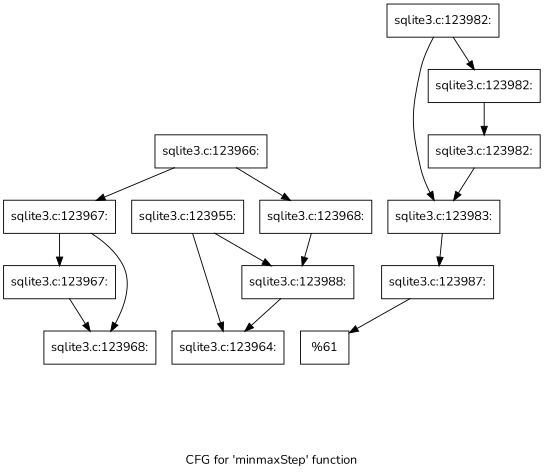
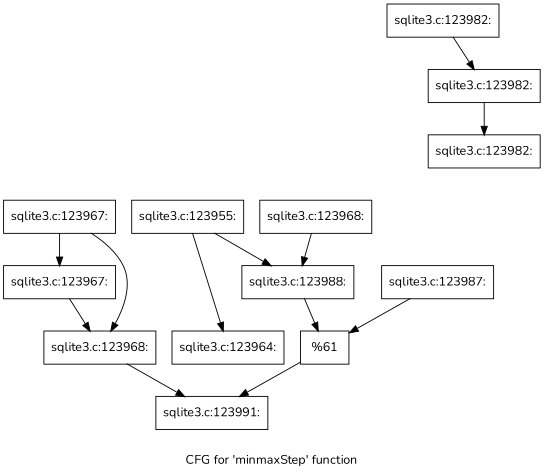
node "sqlite3.c:123966:": removed
node "sqlite3.c:123983:": removed
edge "sqlite3.c:123988:" -> "sqlite3.c:123964:": now "sqlite3.c:123988:" -> "%61"
node "sqlite3.c:123991:": added
